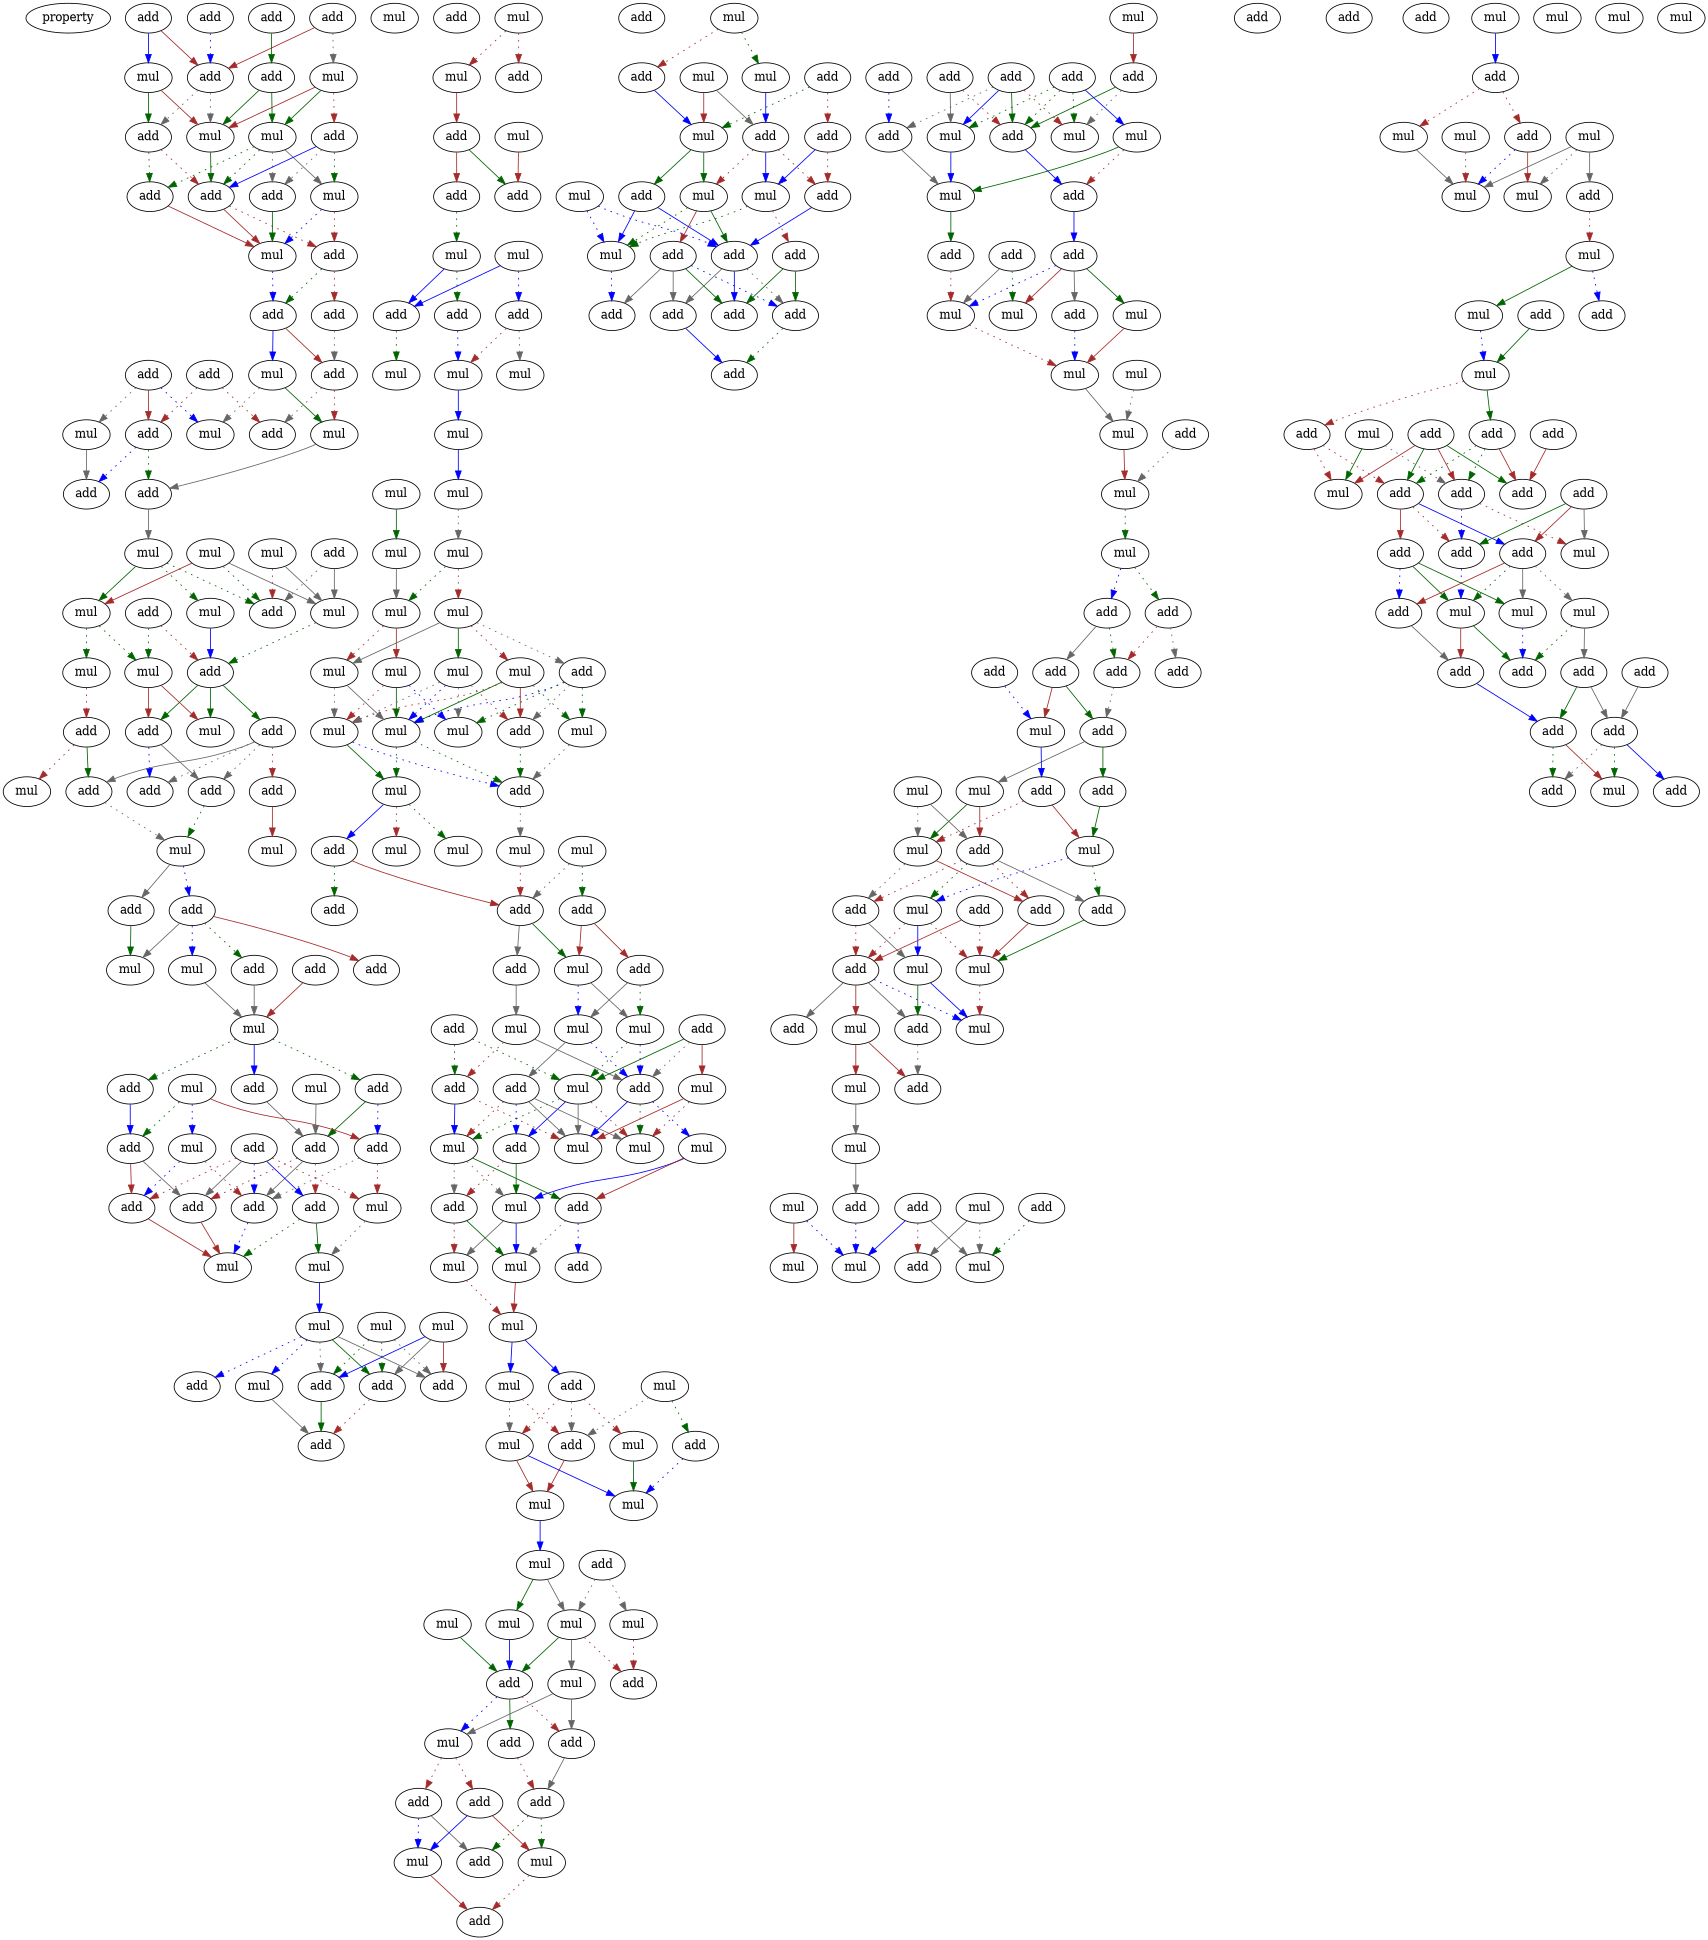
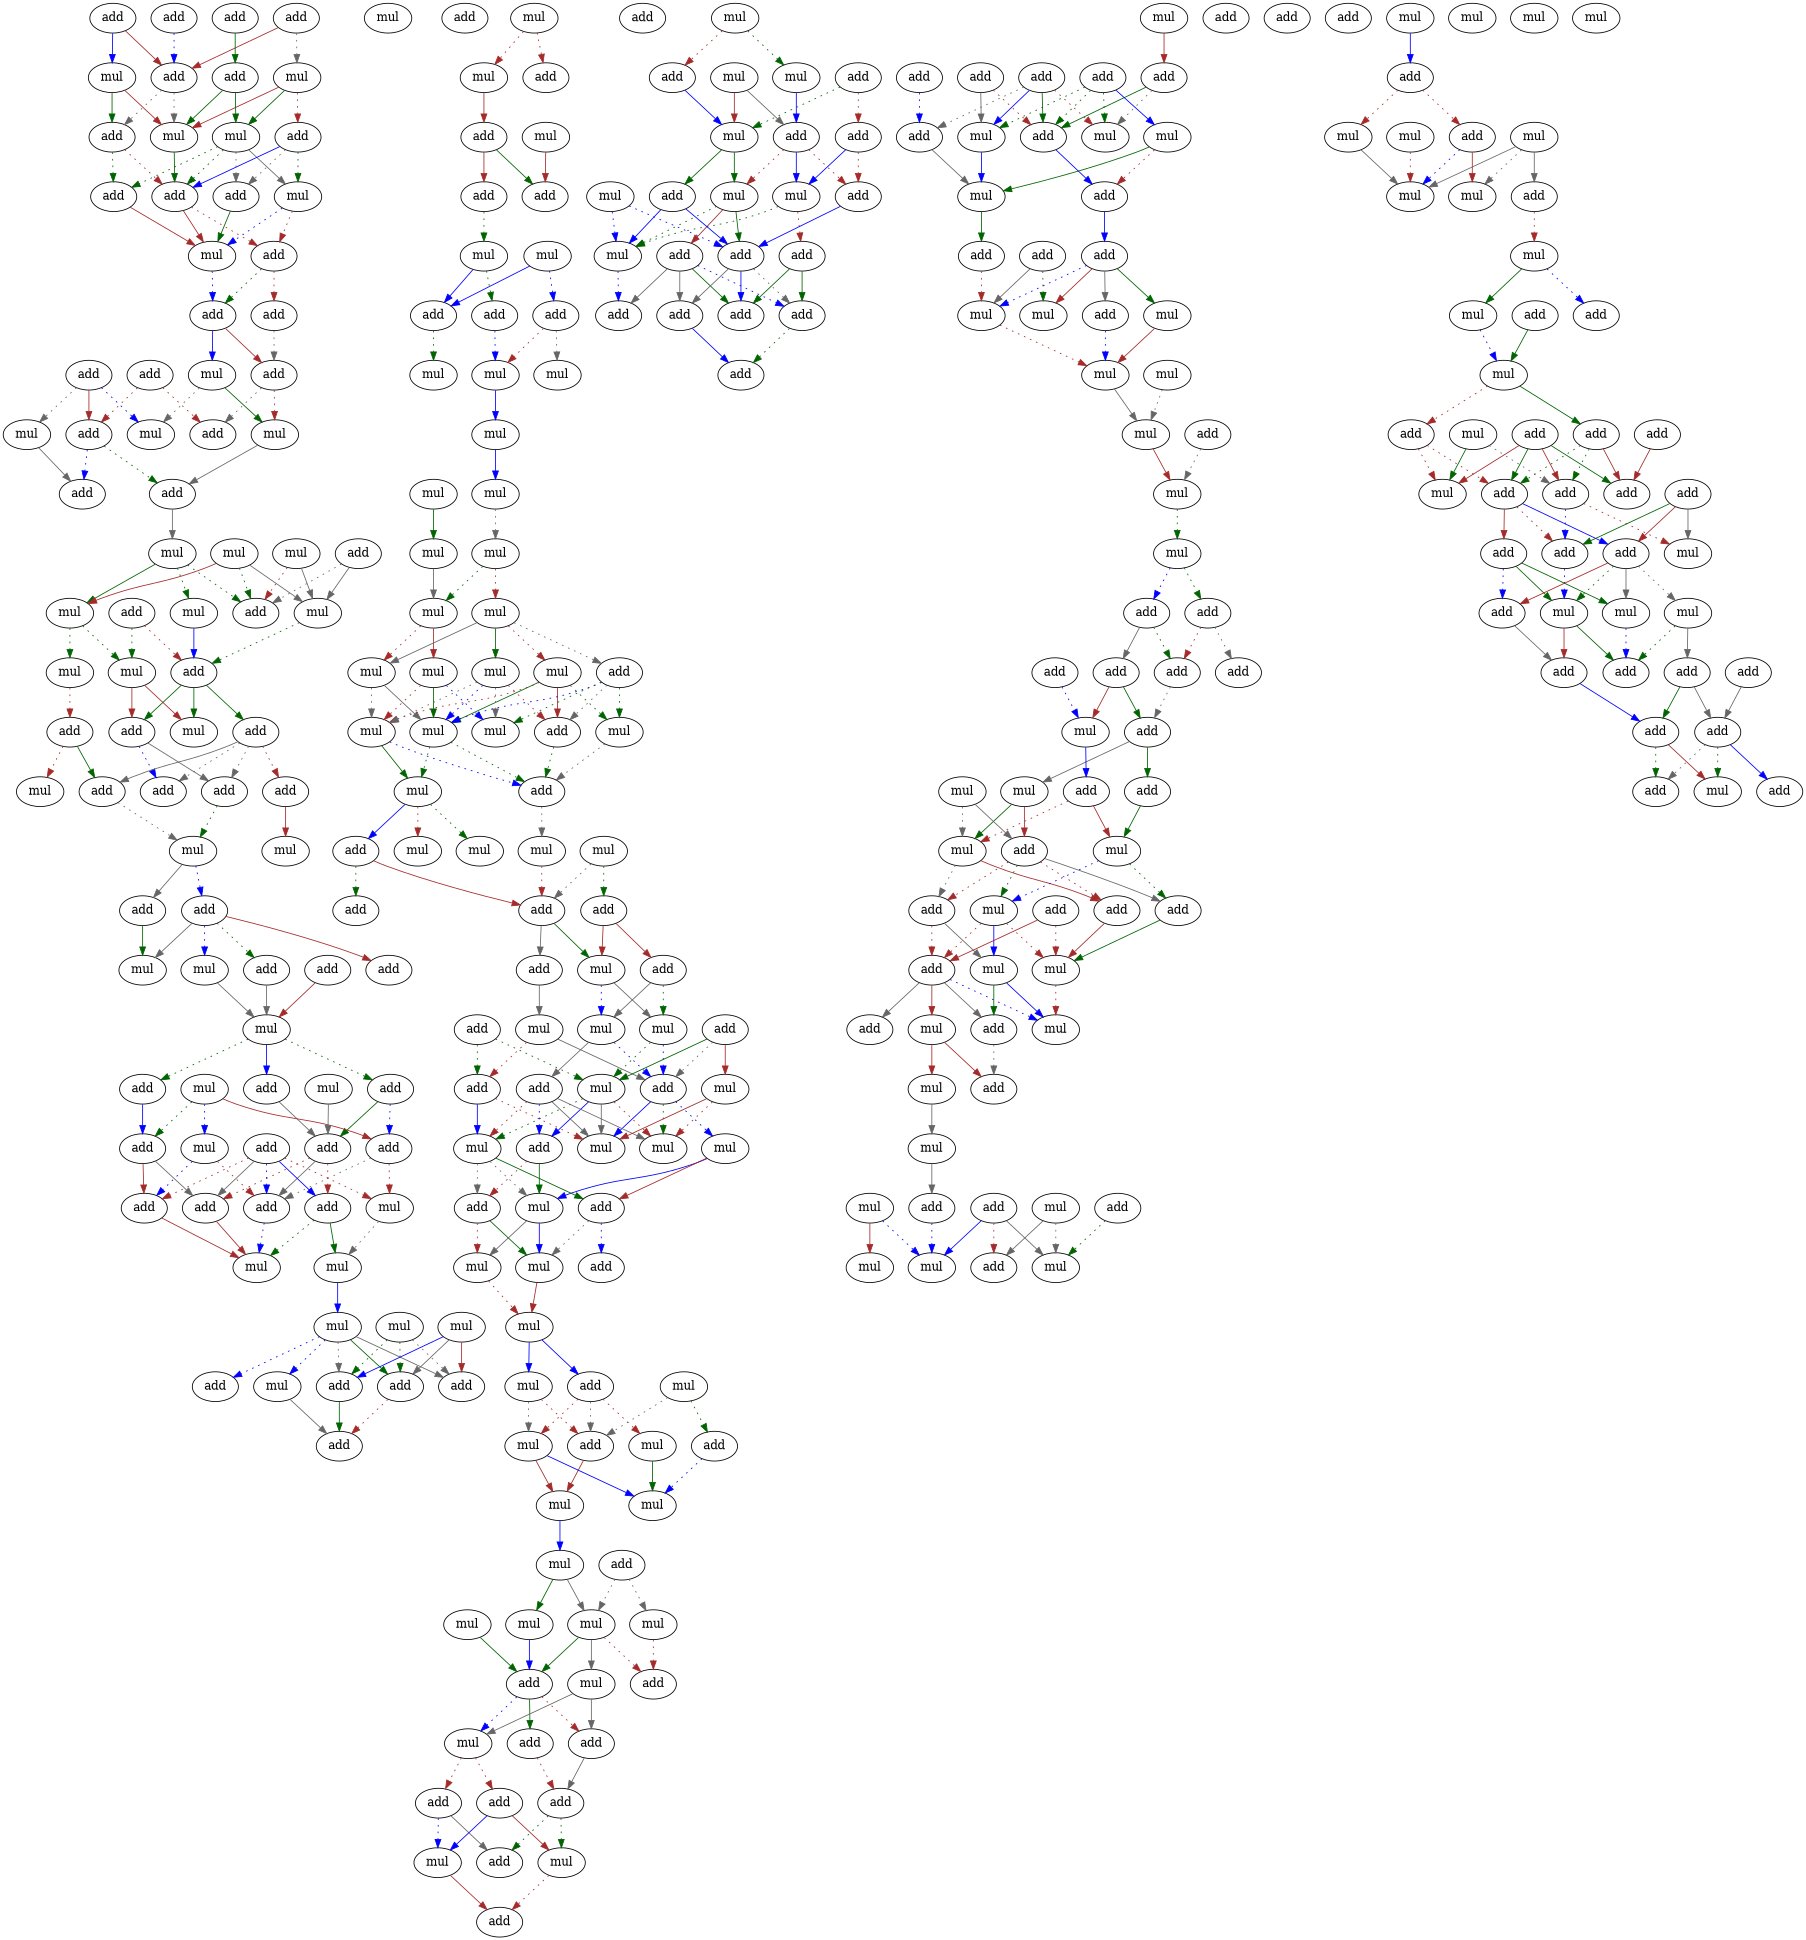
node "property": removed
